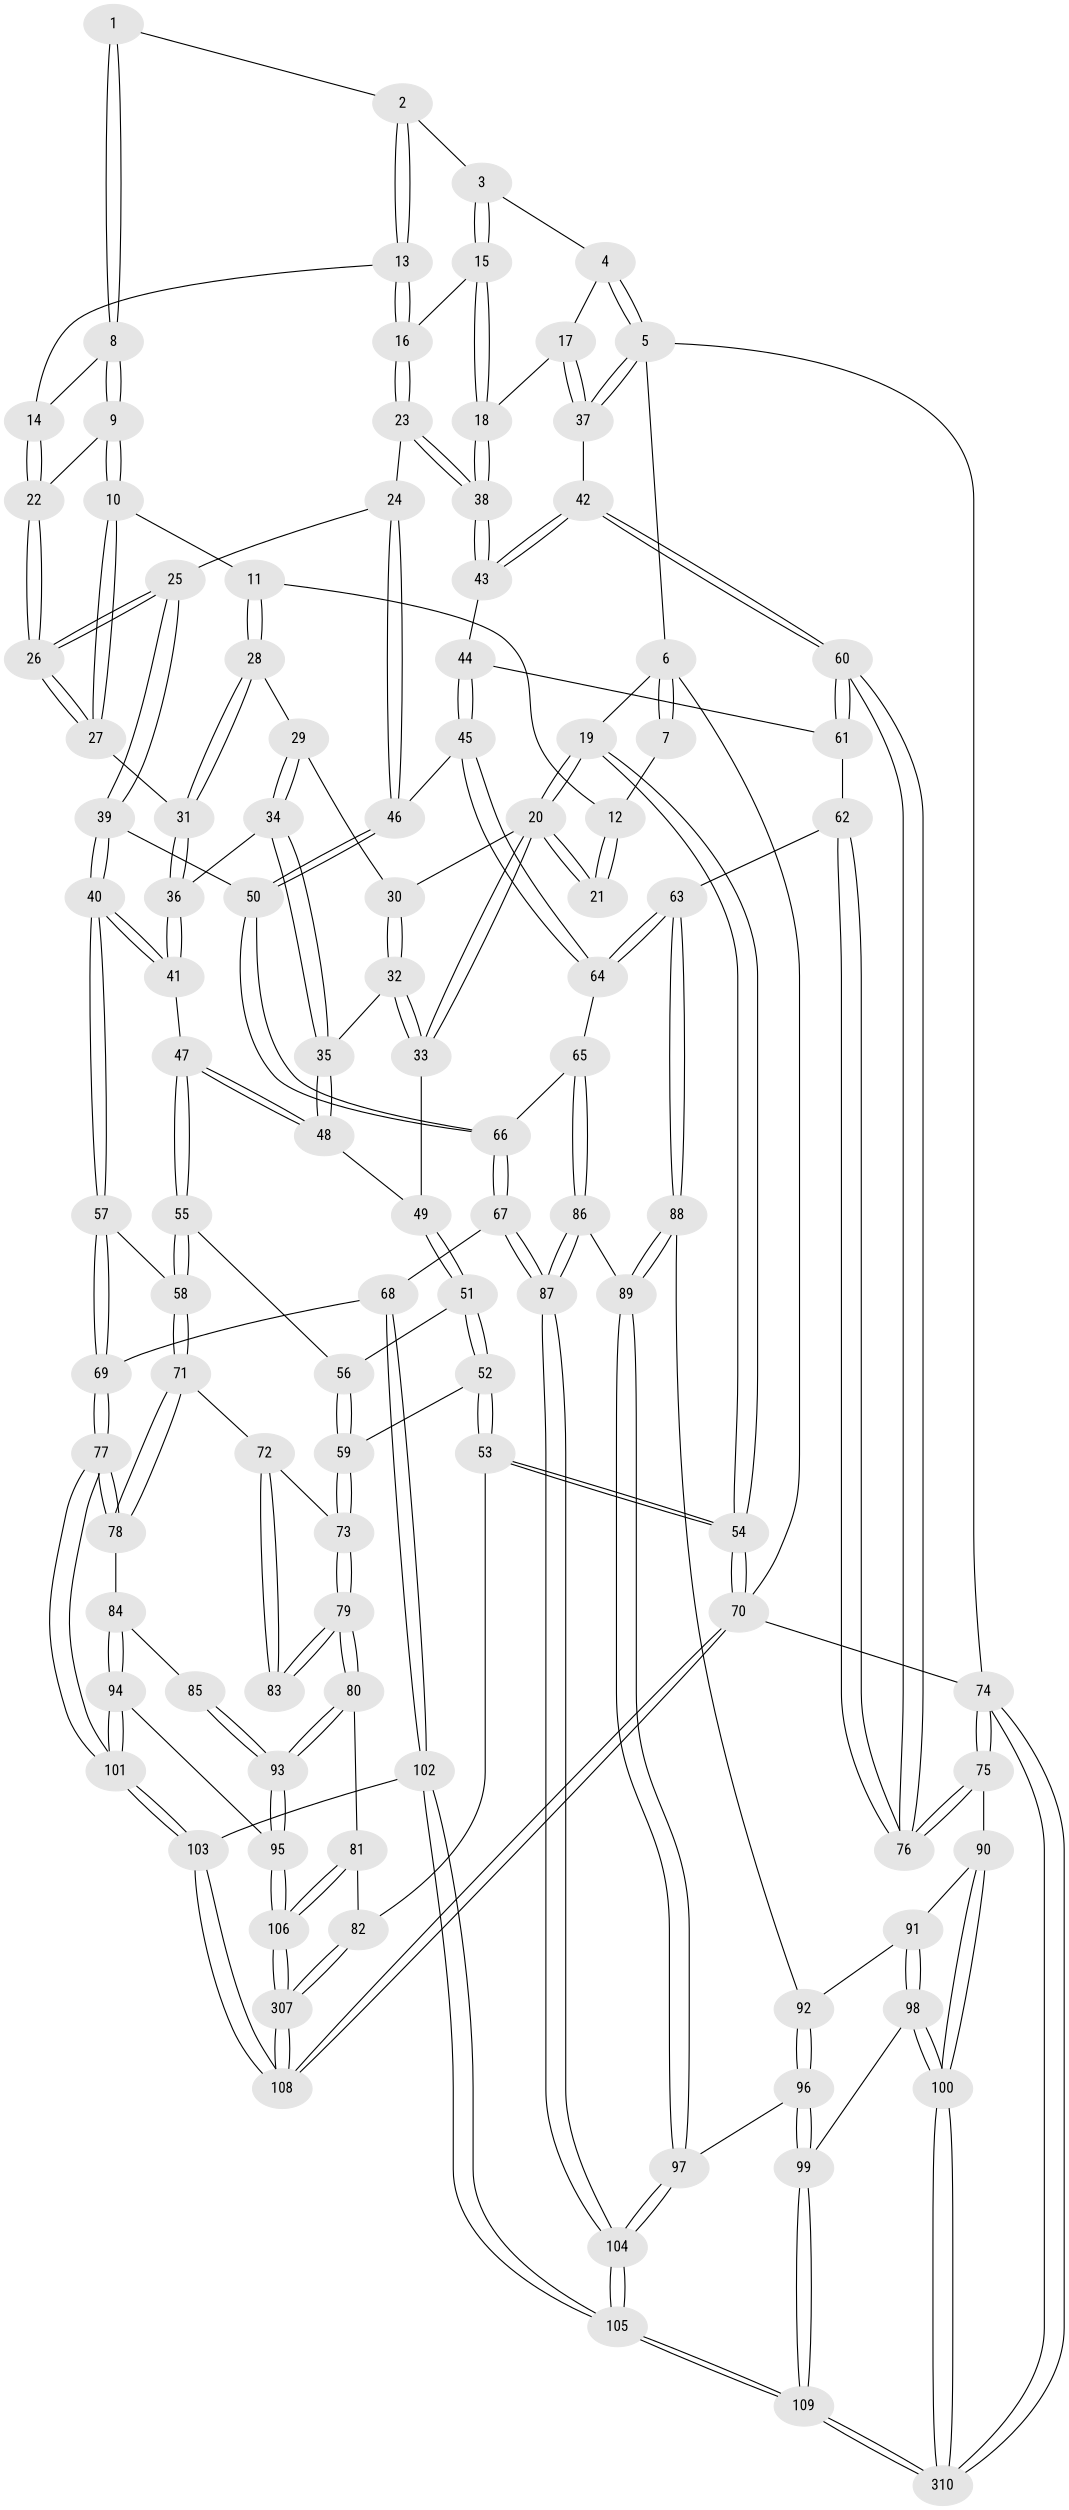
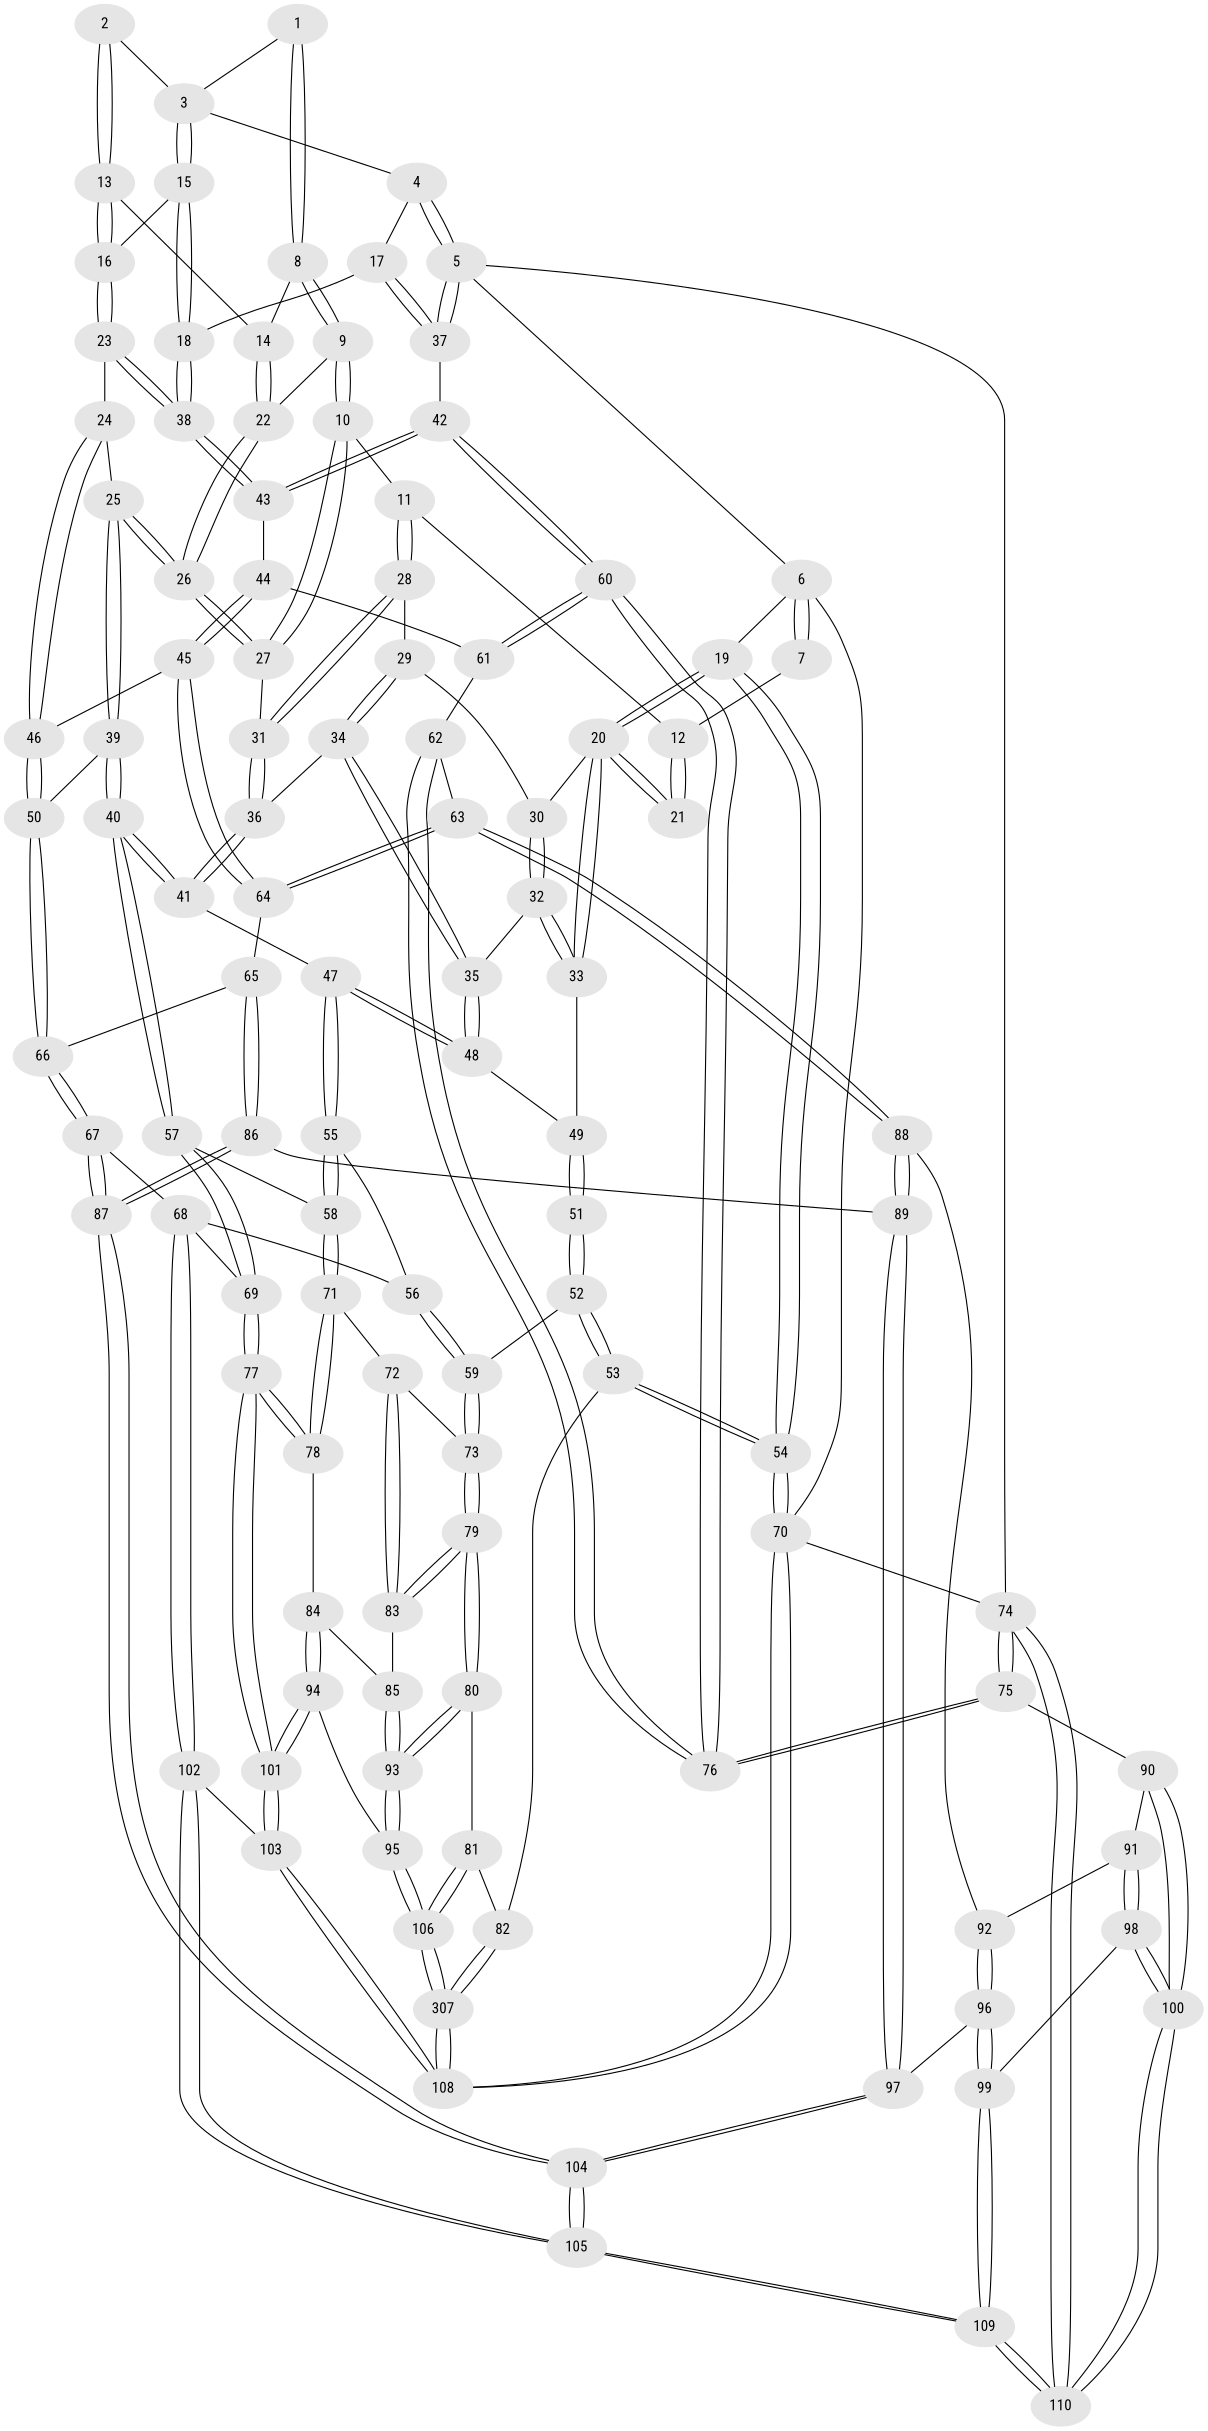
edge "1" -- "2": now "1" -- "3"
edge "51" -- "56": now "68" -- "56"
edge "83" -- "85": added
node "310": label "310" -> "110"
